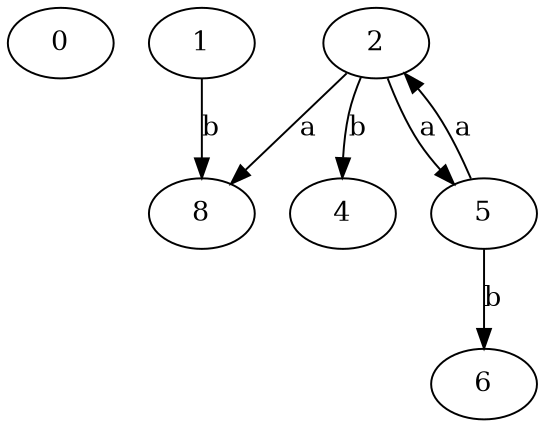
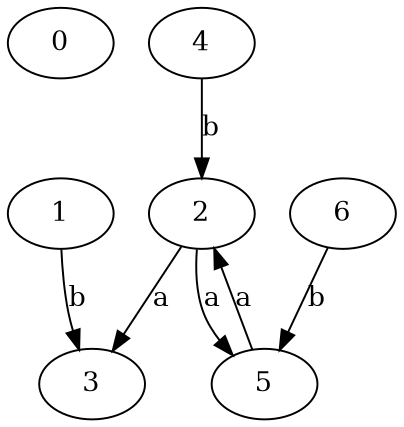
edge "2" -> "4": reversed
node "8": label "8" -> "3"
edge "5" -> "6": reversed
